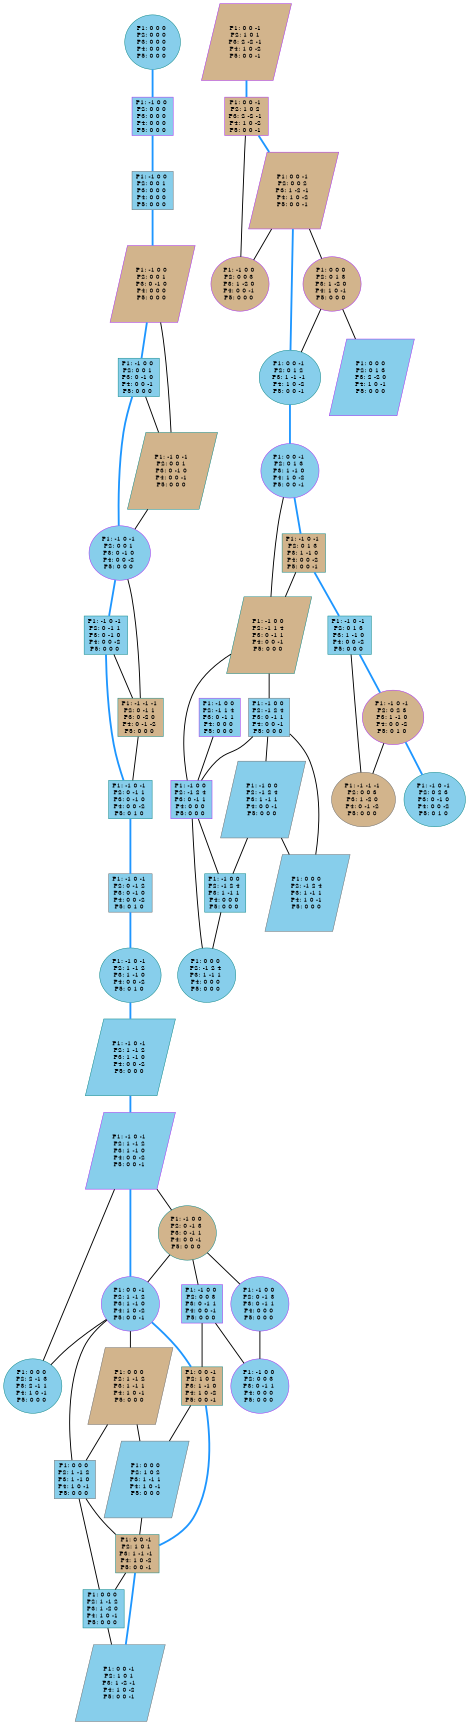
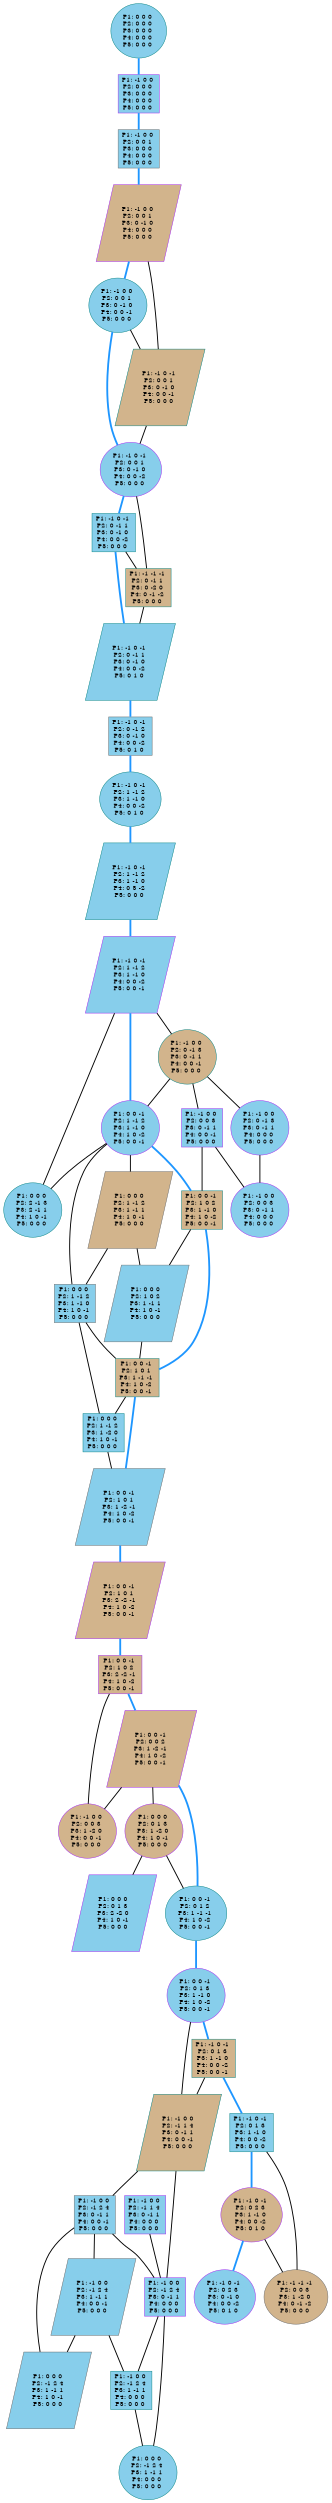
node "P1: -1 0 0 P2: 0 0 1 P3: 0 -1 0 P4: 0 0 -1 P5: 0 0 0": shape box -> ellipse
node "P1: -1 0 -1 P2: 0 -1 1 P3: 0 -1 0 P4: 0 0 -2 P5: 0 1 0": shape box -> parallelogram
node "P1: -1 0 -1 P2: 0 2 3 P3: 0 -1 0 P4: 0 0 -2 P5: 0 1 0": color teal -> purple
node "P1: -1 0 -1 P2: 1 -1 2 P3: 1 -1 0 P4: 0 0 -2 P5: 0 0 0": label "P1: -1 0 -1 P2: 1 -1 2 P3: 1 -1 0 P4: 0 0 -2 P5: 0 0 0" -> "P1: -1 0 -1 P2: 1 -1 2 P3: 1 -1 0 P4: 0 5 -2 P5: 0 0 0"
edge "P1: 0 0 -1 P2: 1 0 1 P3: 1 -2 -1 P4: 1 0 -2 P5: 0 0 -1" -- "P1: 0 0 -1 P2: 1 0 1 P3: 2 -2 -1 P4: 1 0 -2 P5: 0 0 -1": added
